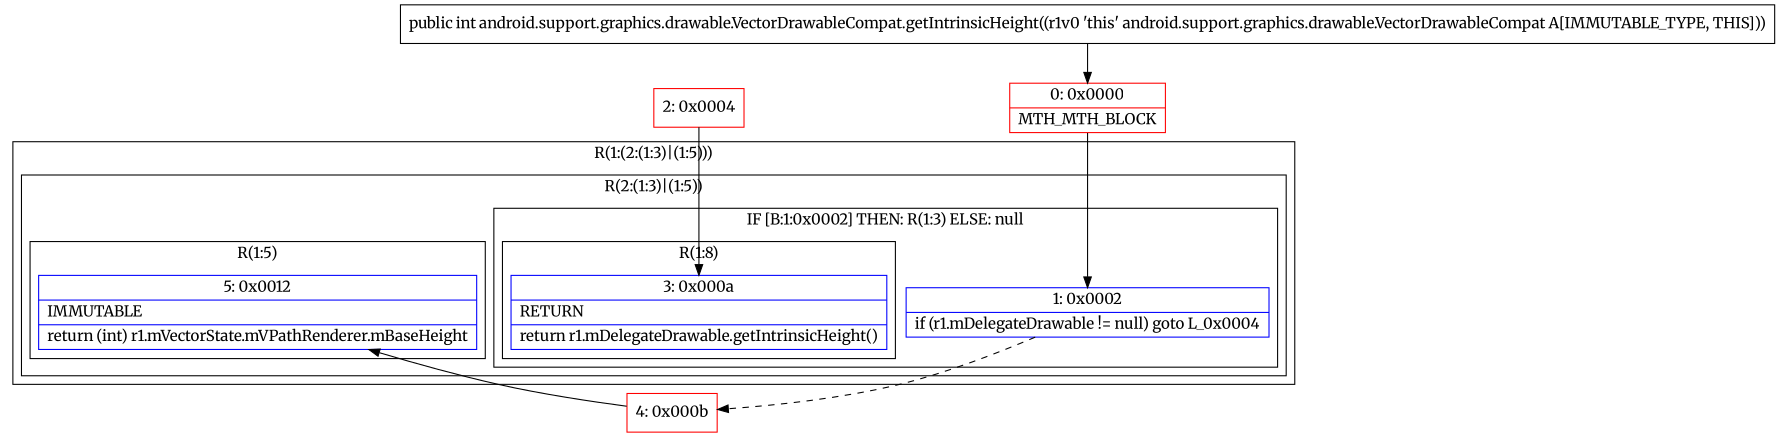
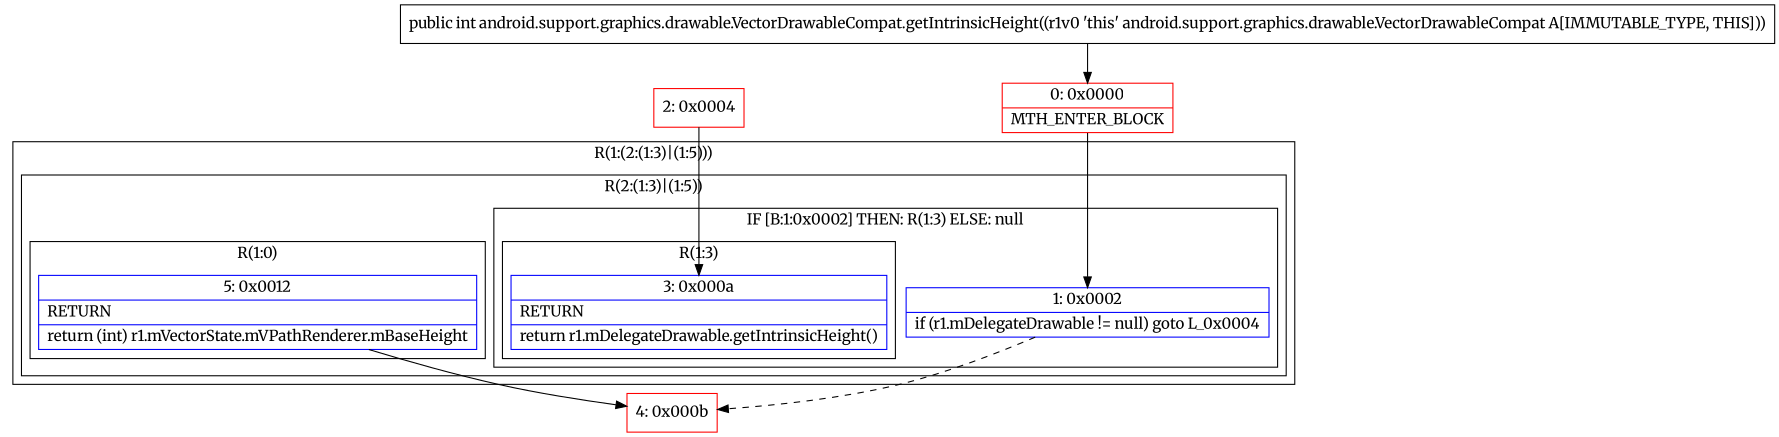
node "0: 0x0000": text "MTH_MTH_BLOCK" -> "MTH_ENTER_BLOCK"
cluster "R(1:5)": label "R(1:5)" -> "R(1:0)"
cluster "R(1:8)": label "R(1:8)" -> "R(1:3)"
node "5: 0x0012": text "IMMUTABLE" -> "RETURN"
edge "4: 0x000b" -> "5: 0x0012": reversed
